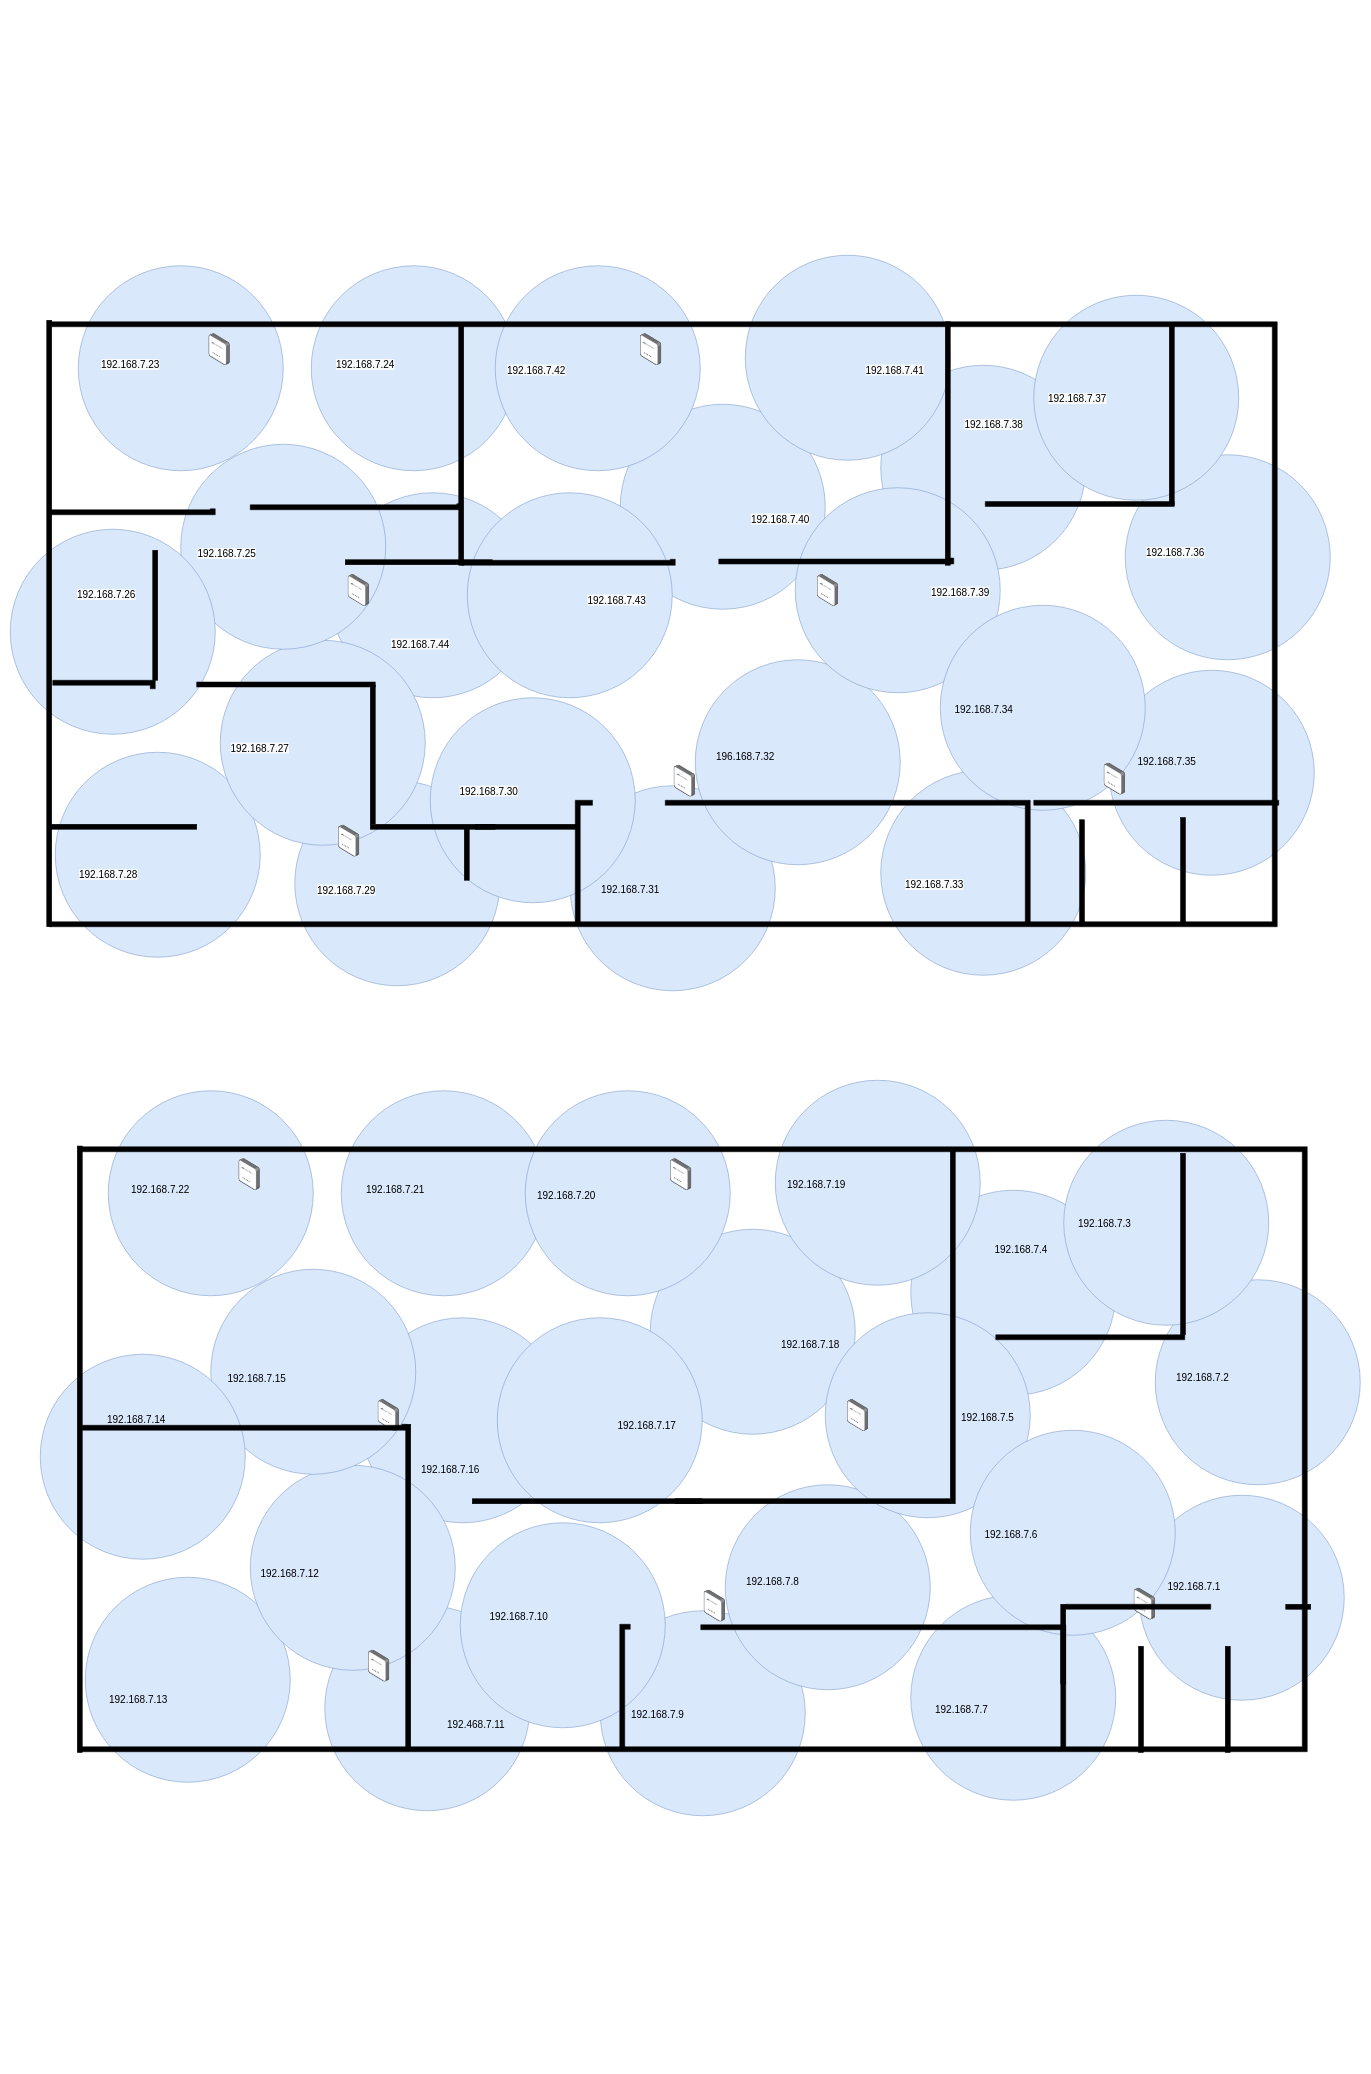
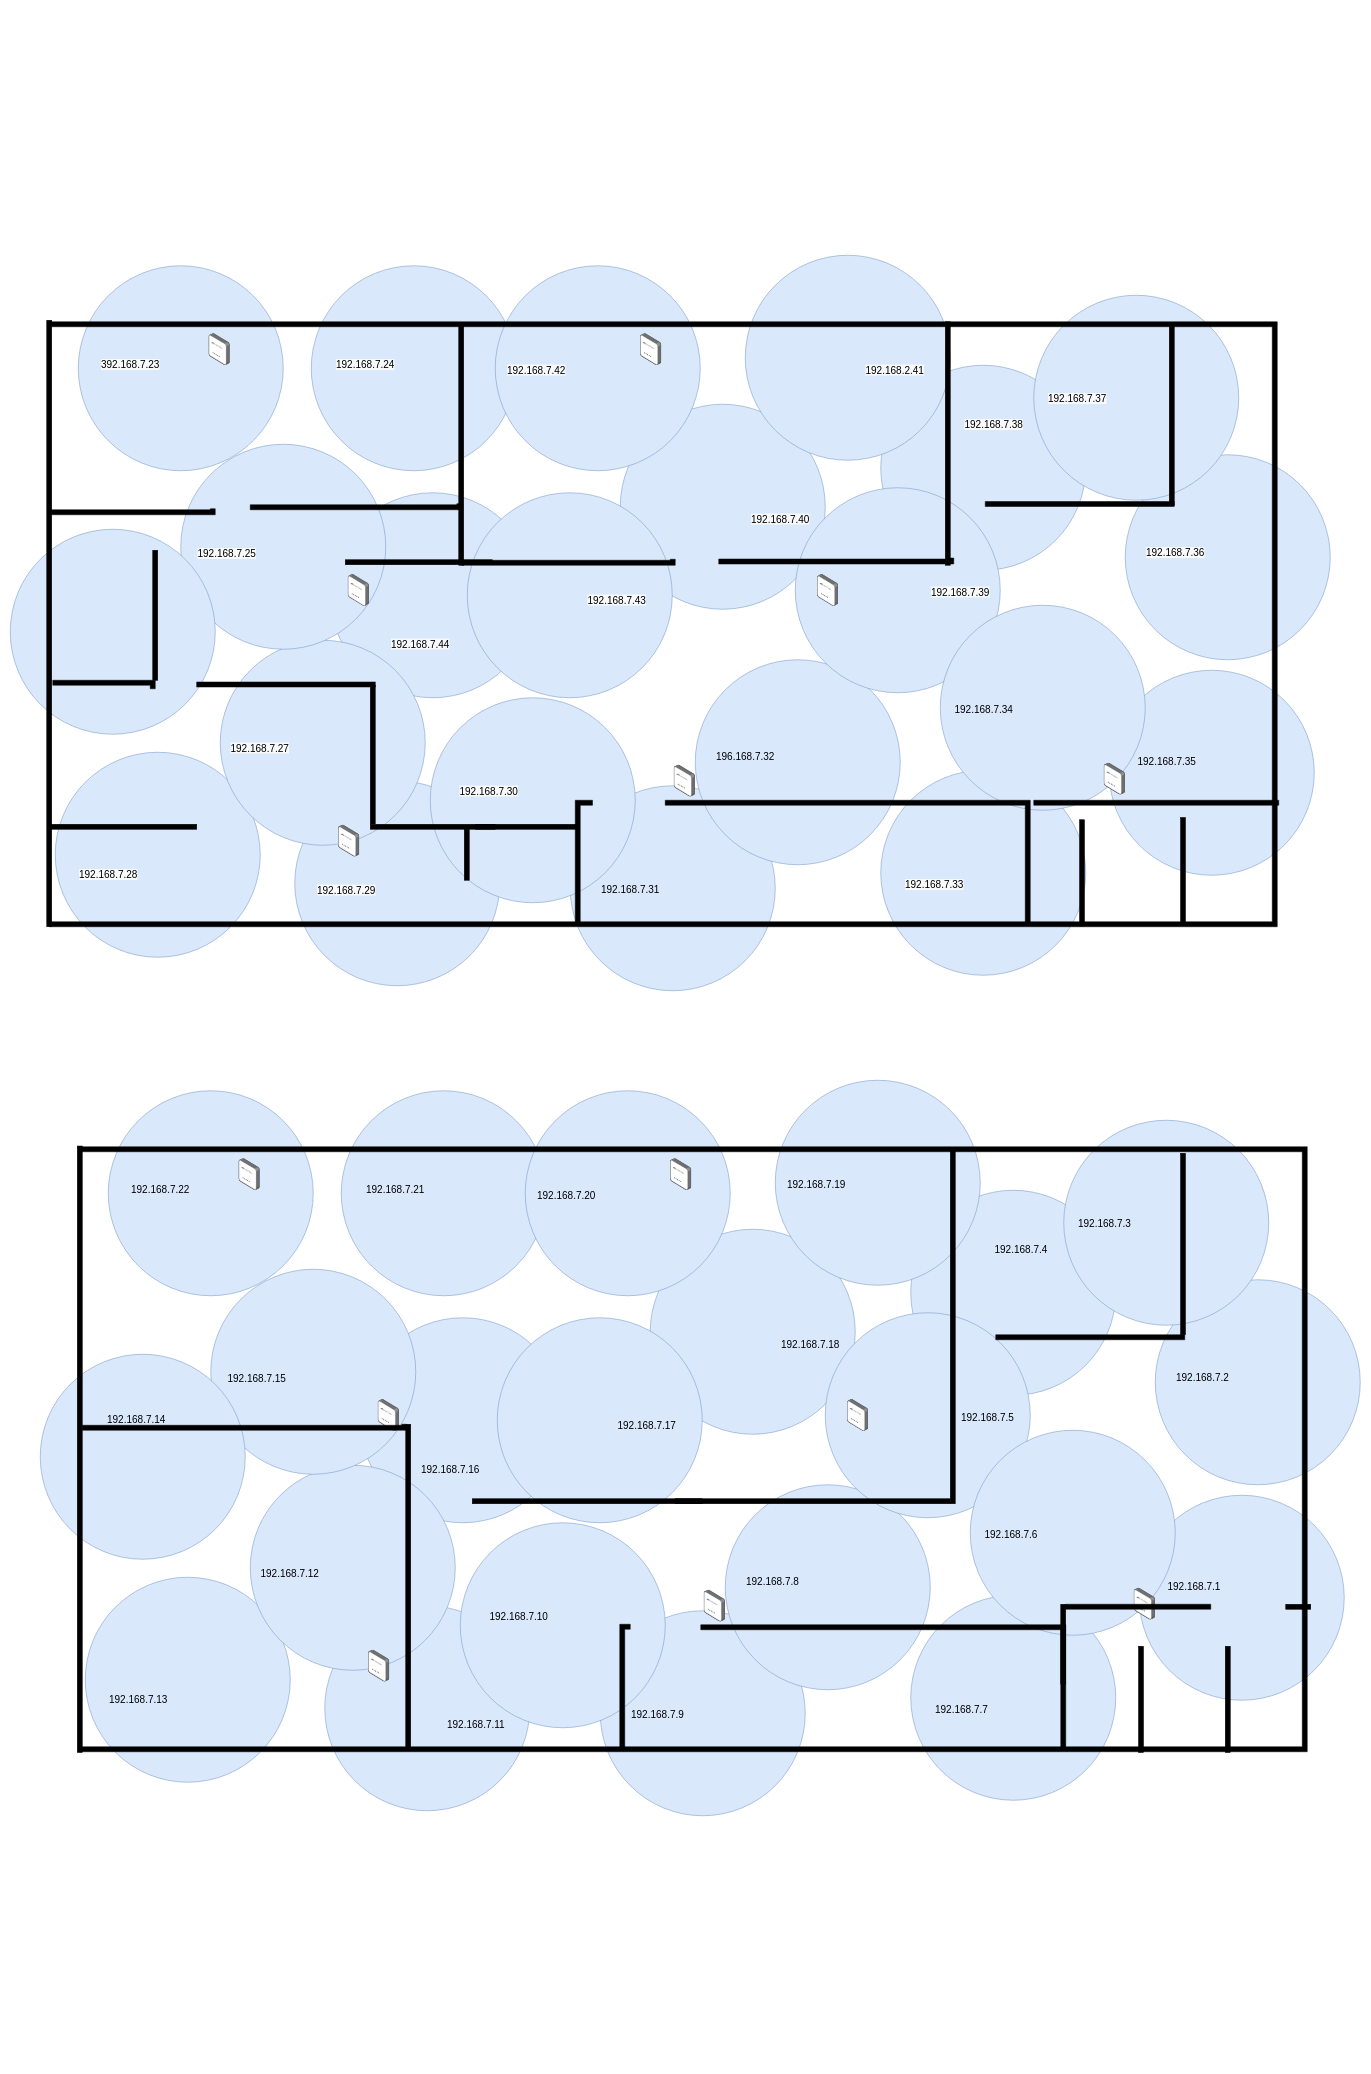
node "192.168.7.23": label "192.168.7.23" -> "392.168.7.23"
node "192.168.7.41": label "192.168.7.41" -> "192.168.2.41"
node "192.168.7.26": removed
node "192.468.7.11": label "192.468.7.11" -> "192.168.7.11"
